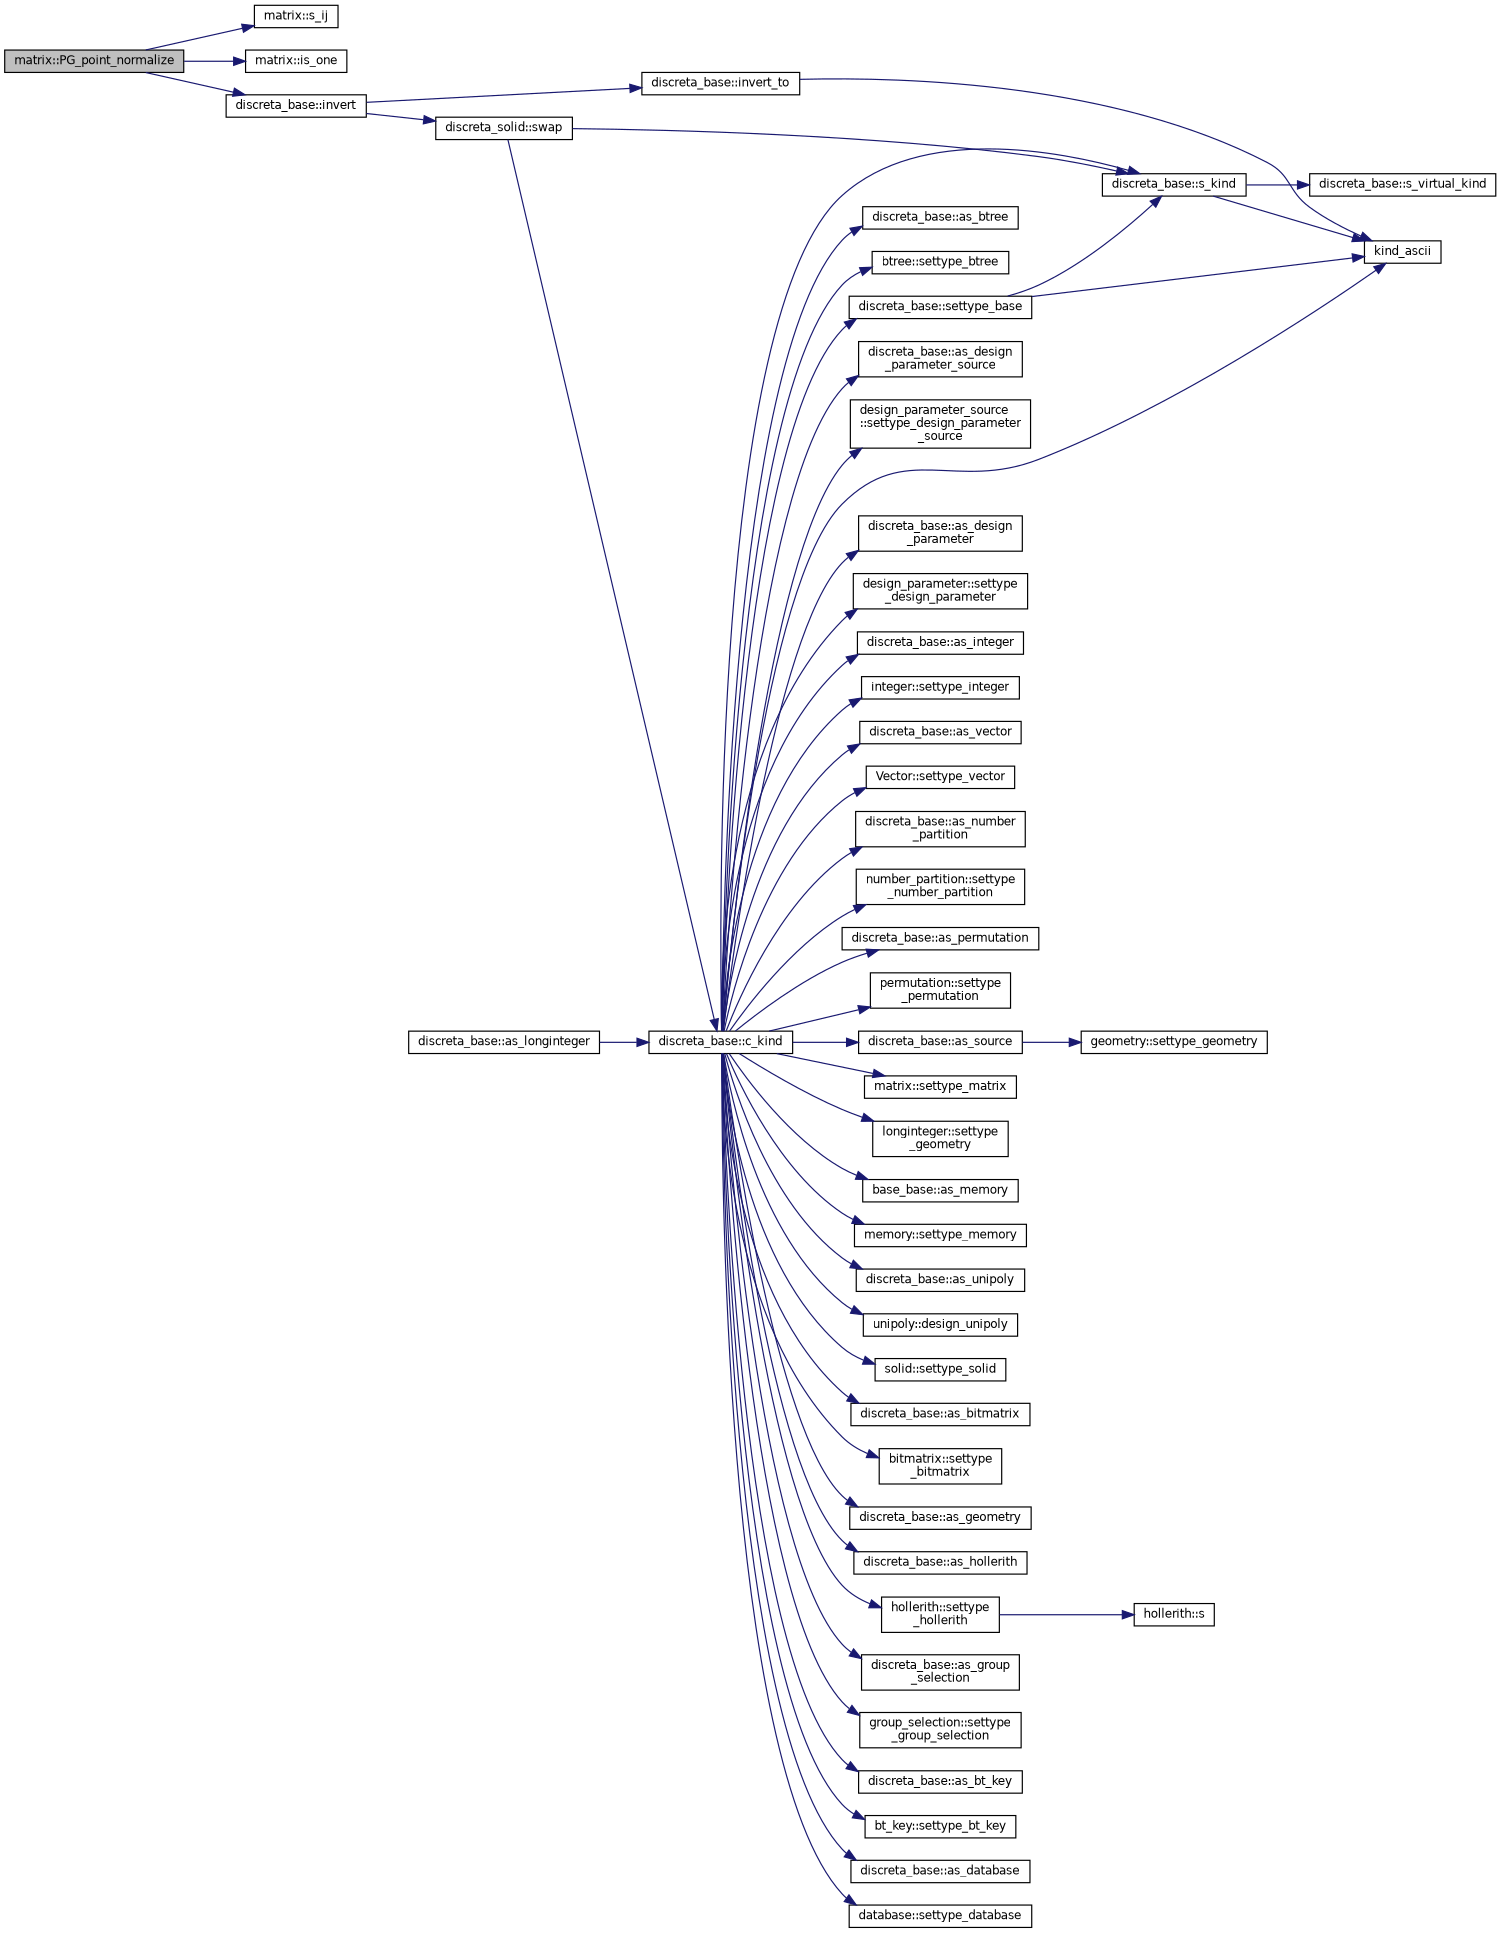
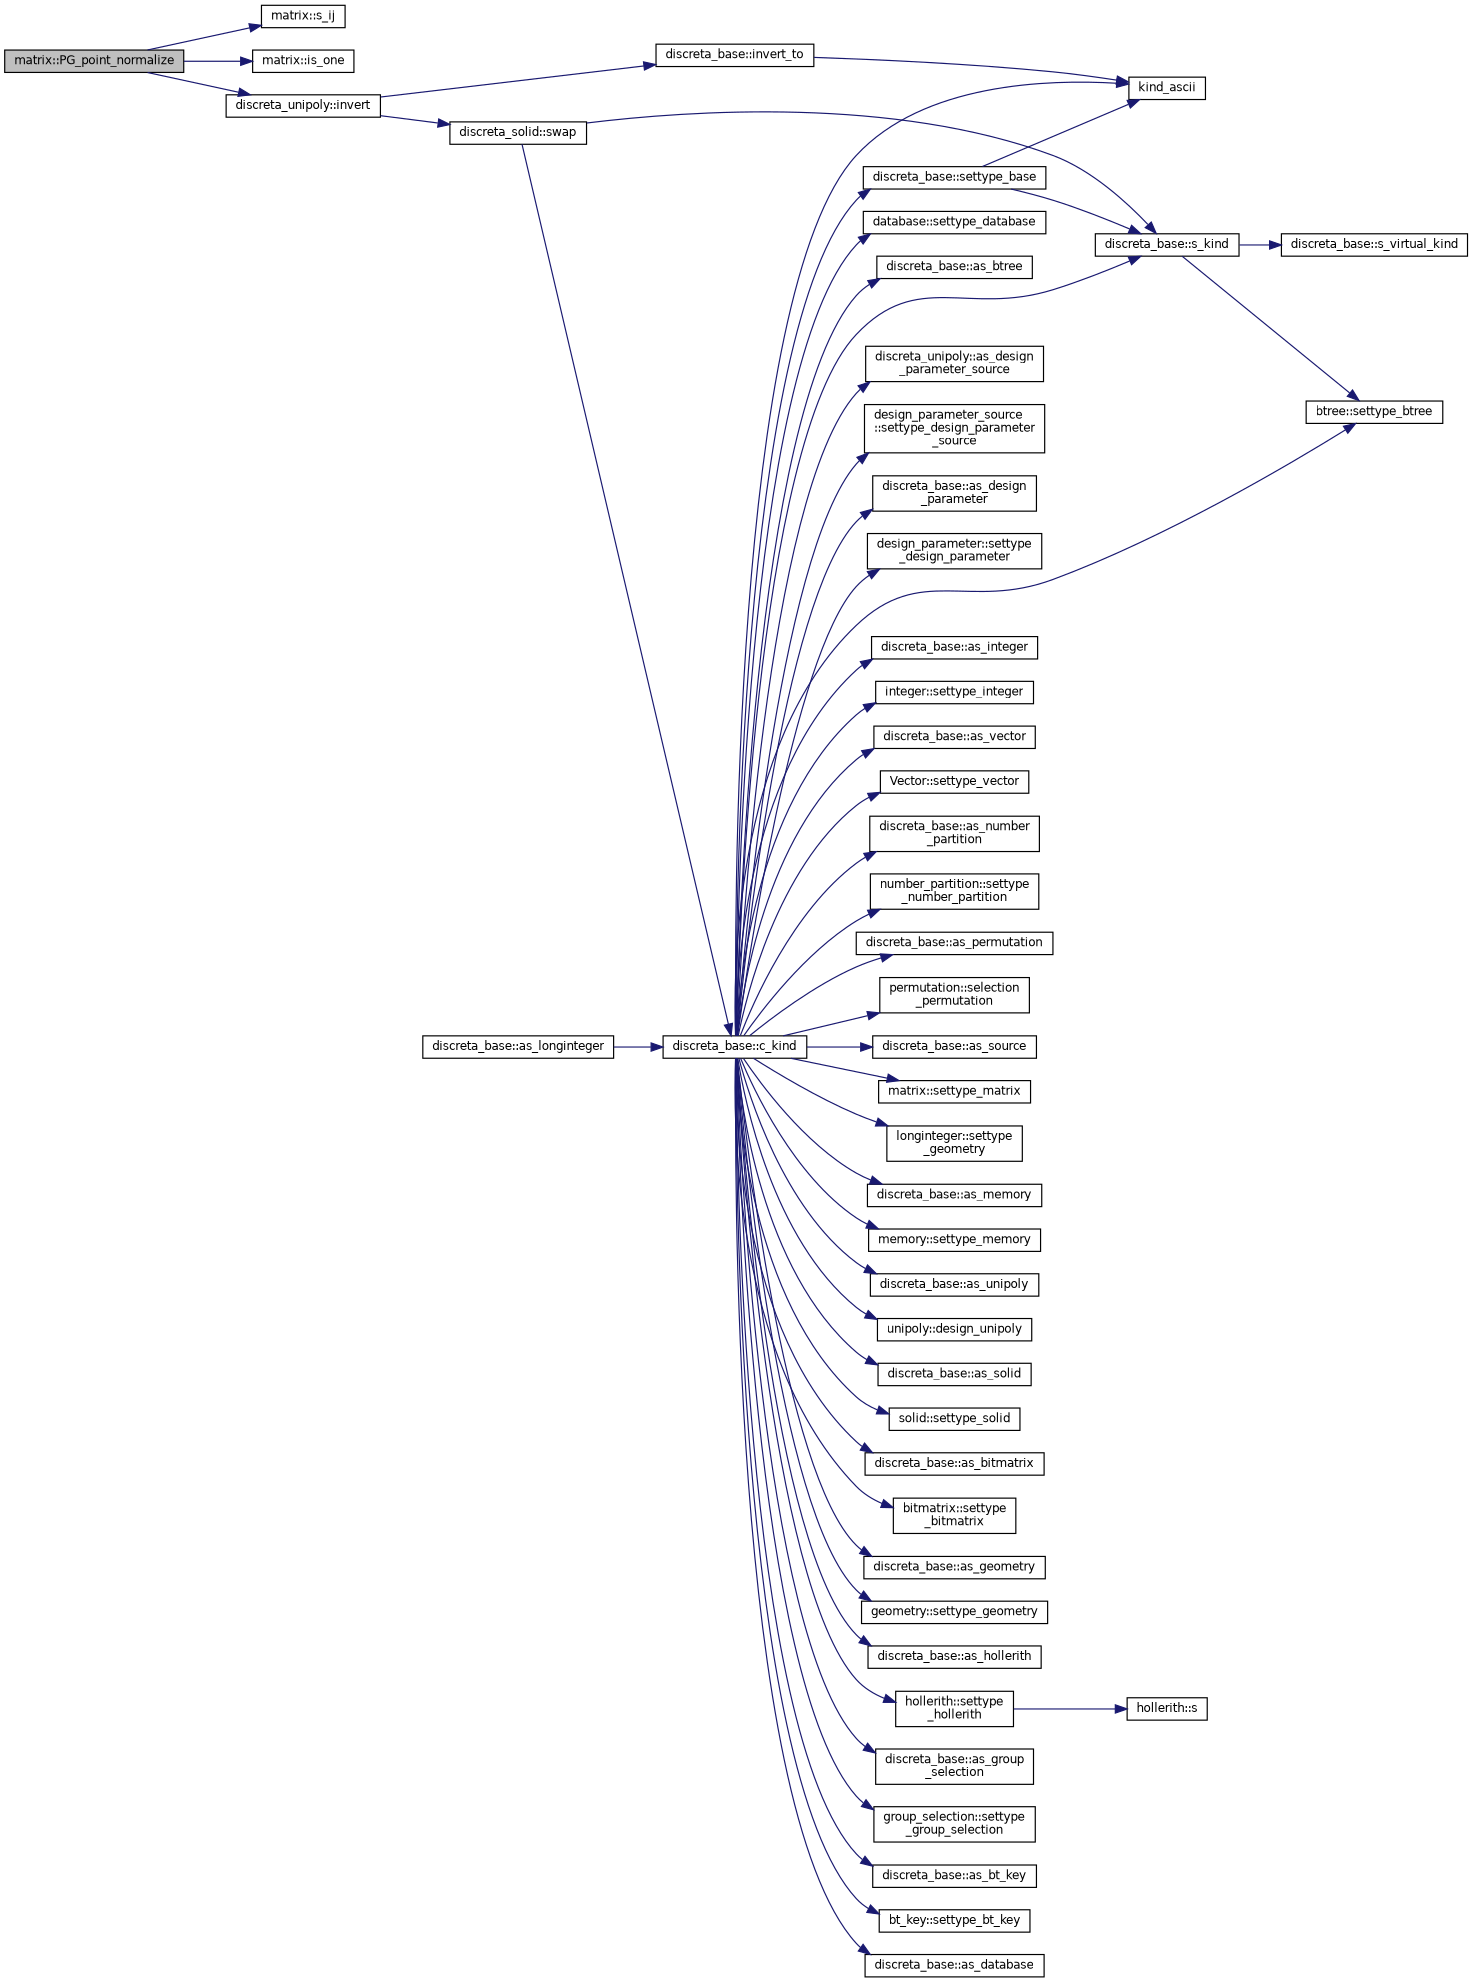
node "discreta_base::invert": label "discreta_base::invert" -> "discreta_unipoly::invert"
edge "discreta_base::s_kind" -> "kind_ascii": now "discreta_base::s_kind" -> "btree::settype_btree"
node "discreta_base::as_design _parameter_source": label "discreta_base::as_design _parameter_source" -> "discreta_unipoly::as_design _parameter_source"
node "permutation::settype _permutation": label "permutation::settype _permutation" -> "permutation::selection _permutation"
edge "discreta_base::as_source" -> "geometry::settype_geometry": now "discreta_base::c_kind" -> "geometry::settype_geometry"
node "base_base::as_memory": label "base_base::as_memory" -> "discreta_base::as_memory"
node "discreta_base::as_solid": added
